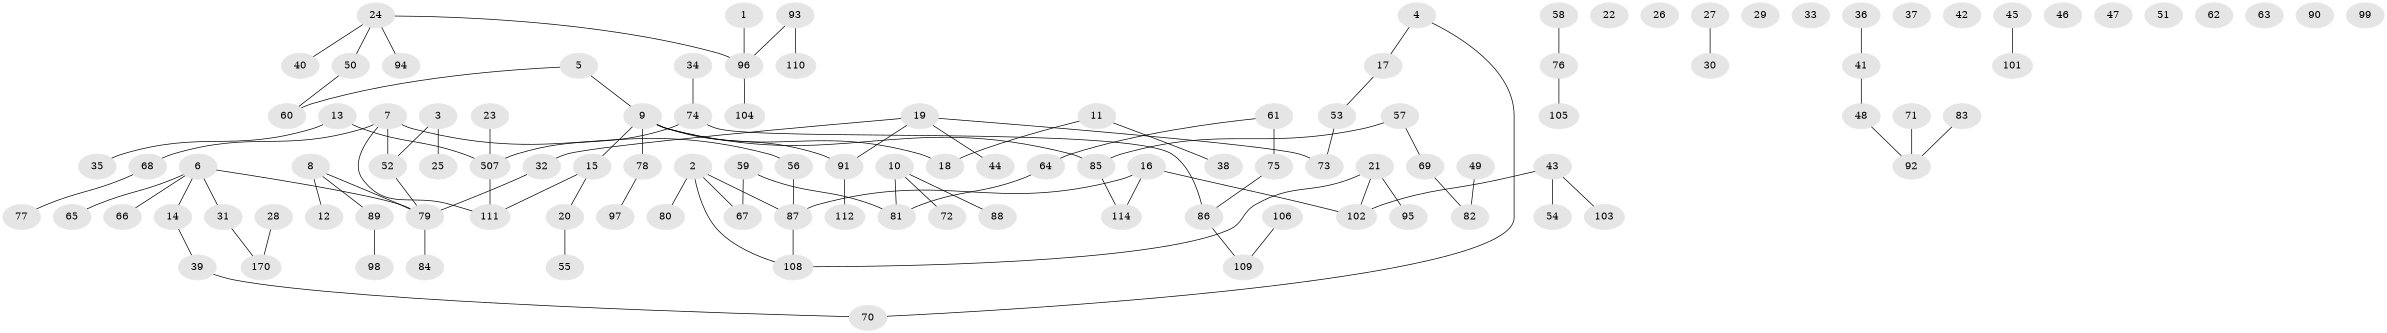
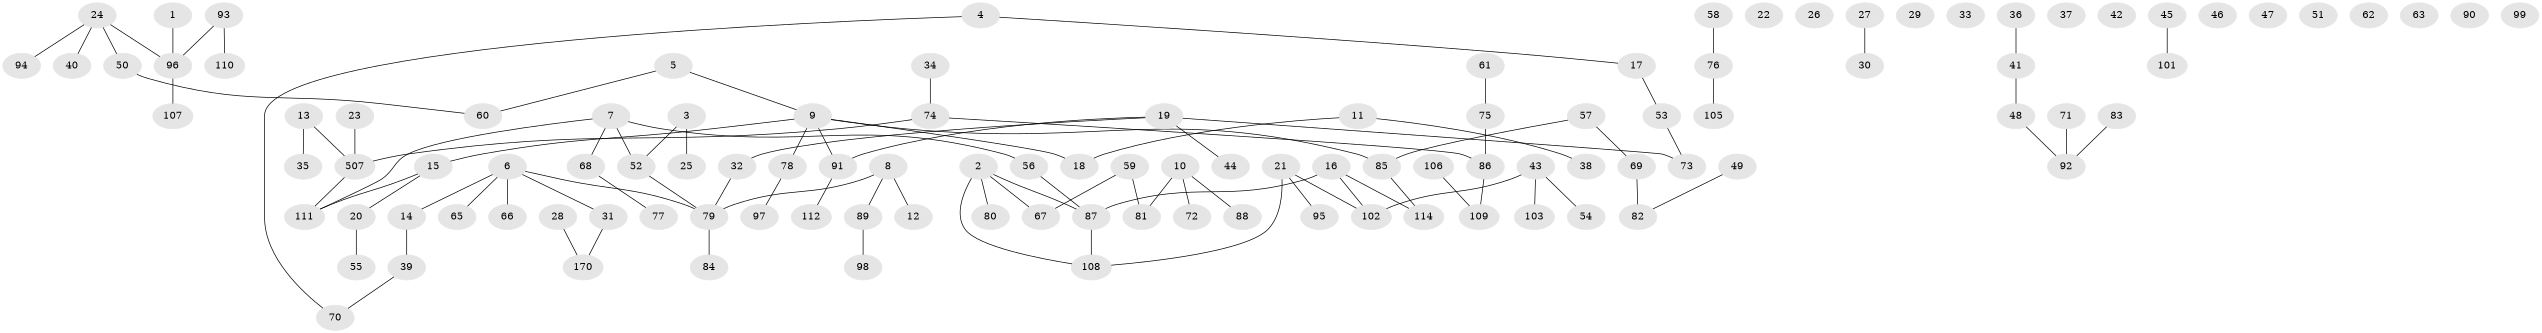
node "104": label "104" -> "107"
node "64": removed
